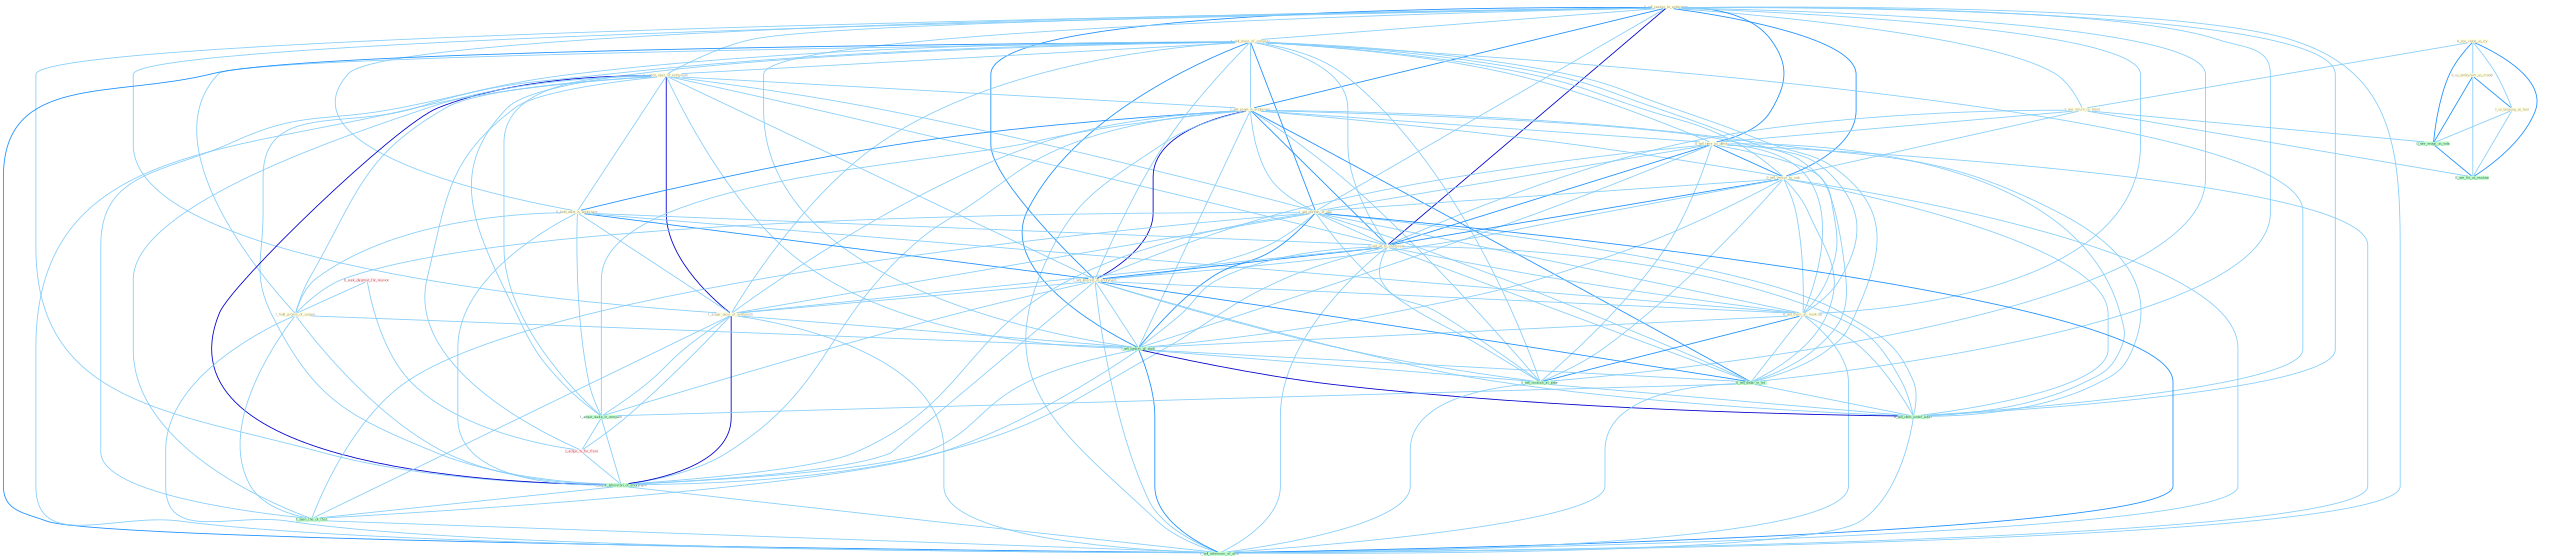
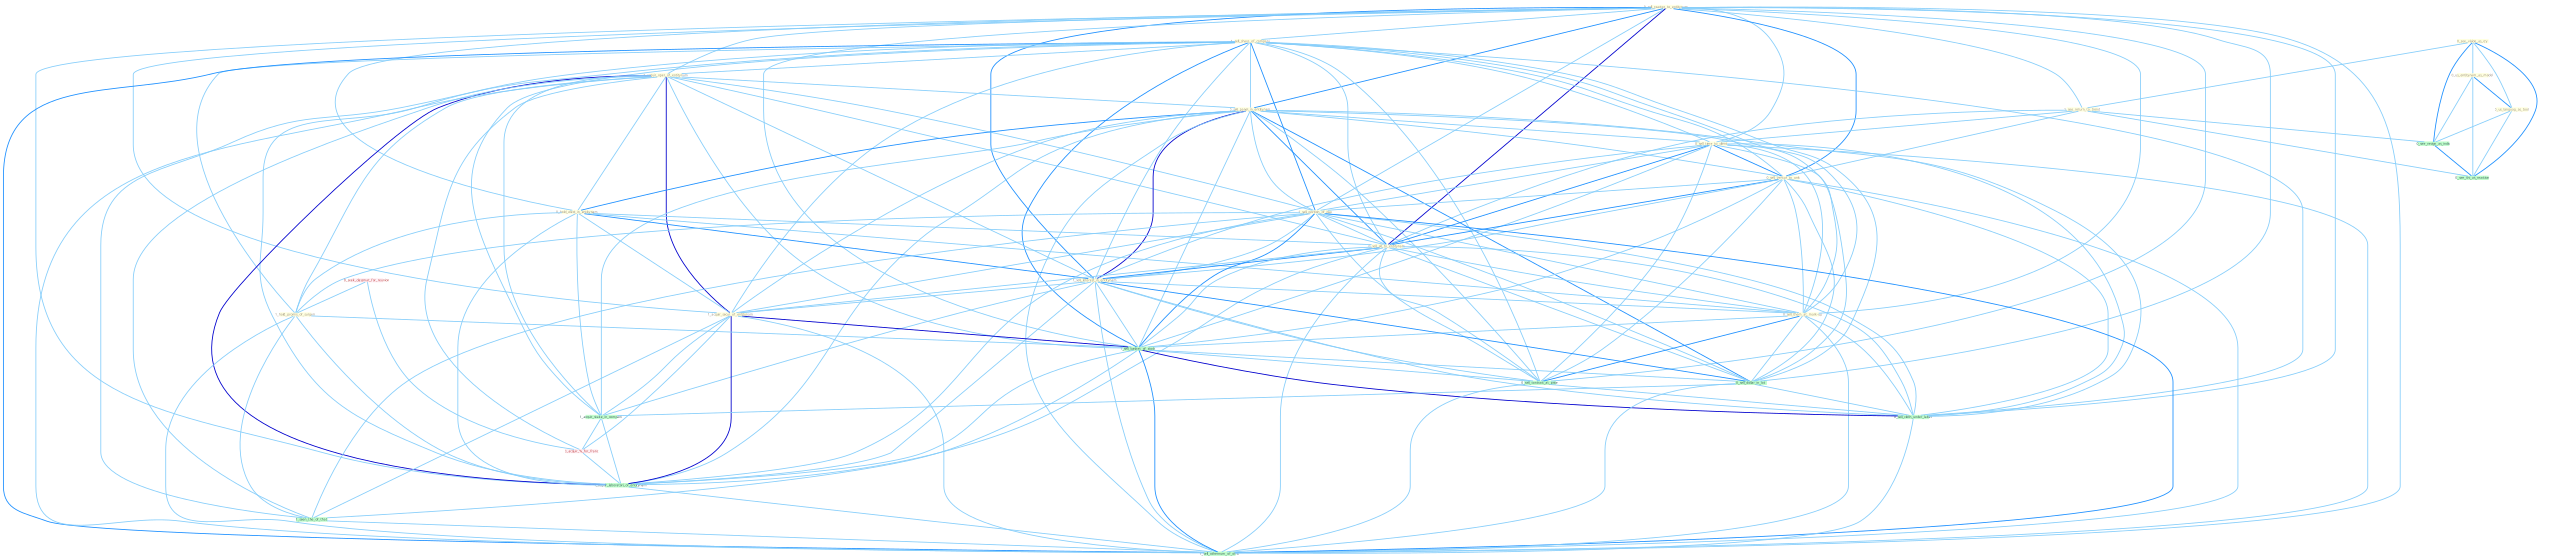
edge "0_sell_reactor_to_entitynam" -- "0_sell_time_to_client": color #1e90ff -> #87cefa
edge "0_us_entitynam_as_model" -- "0_see_resign_as_indic": color #1e90ff -> #87cefa
edge "1_acquir_secur_of_entitynam" -- "1_sell_basket_of_stock": color #87cefa -> #0000cd
edge "1_acquir_laboratori_of_entitynam" -- "1_seen_the_of_that": removed
